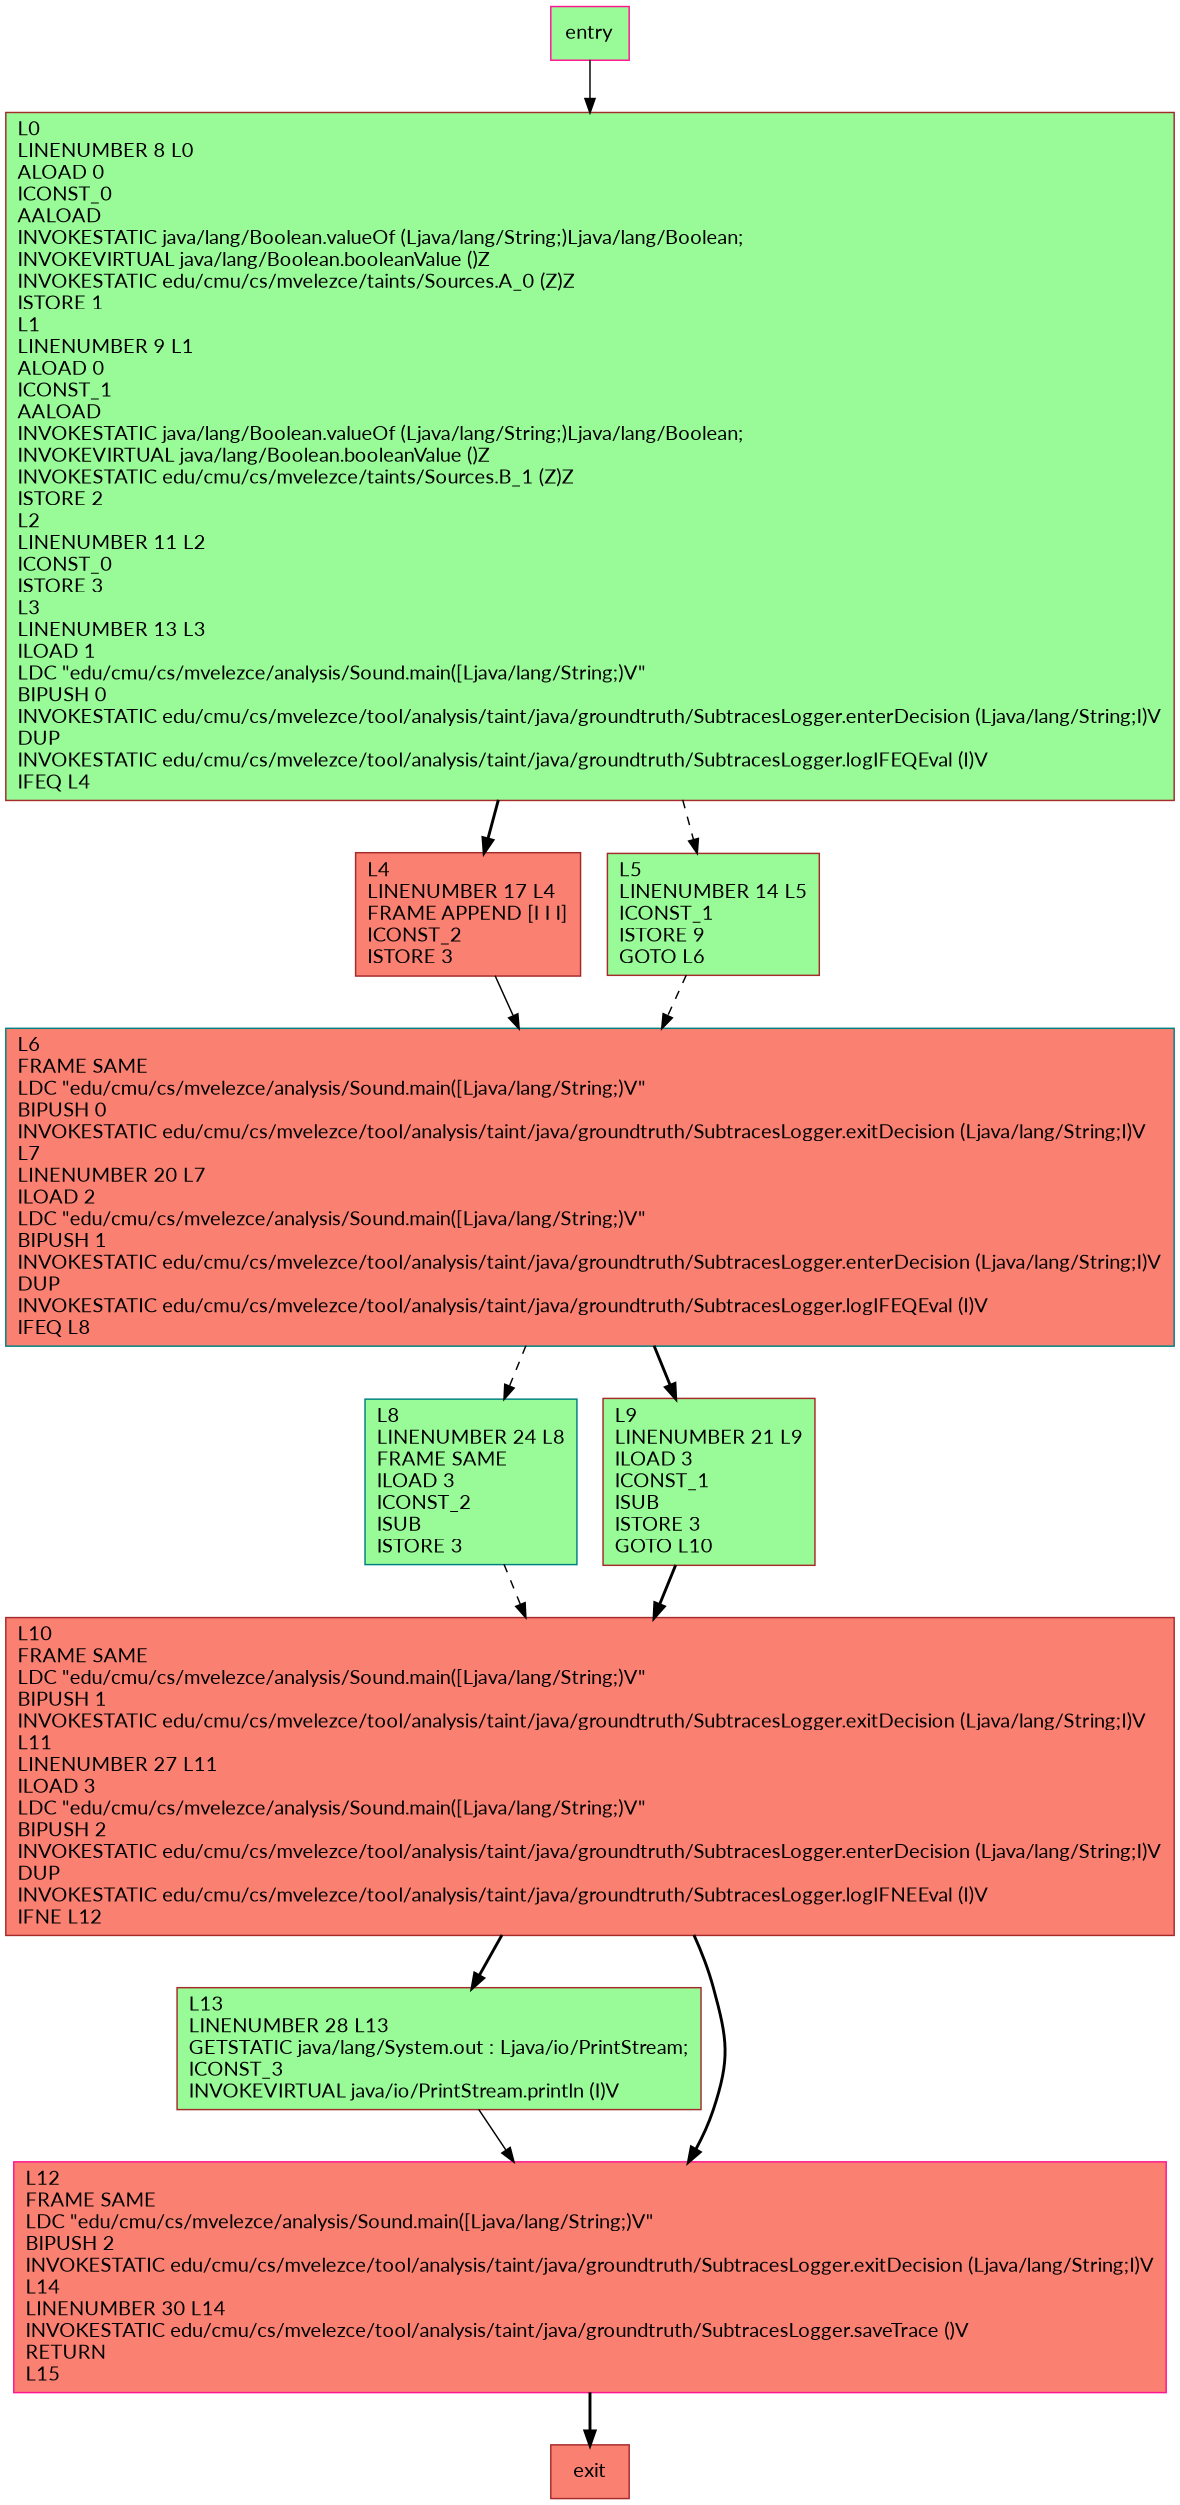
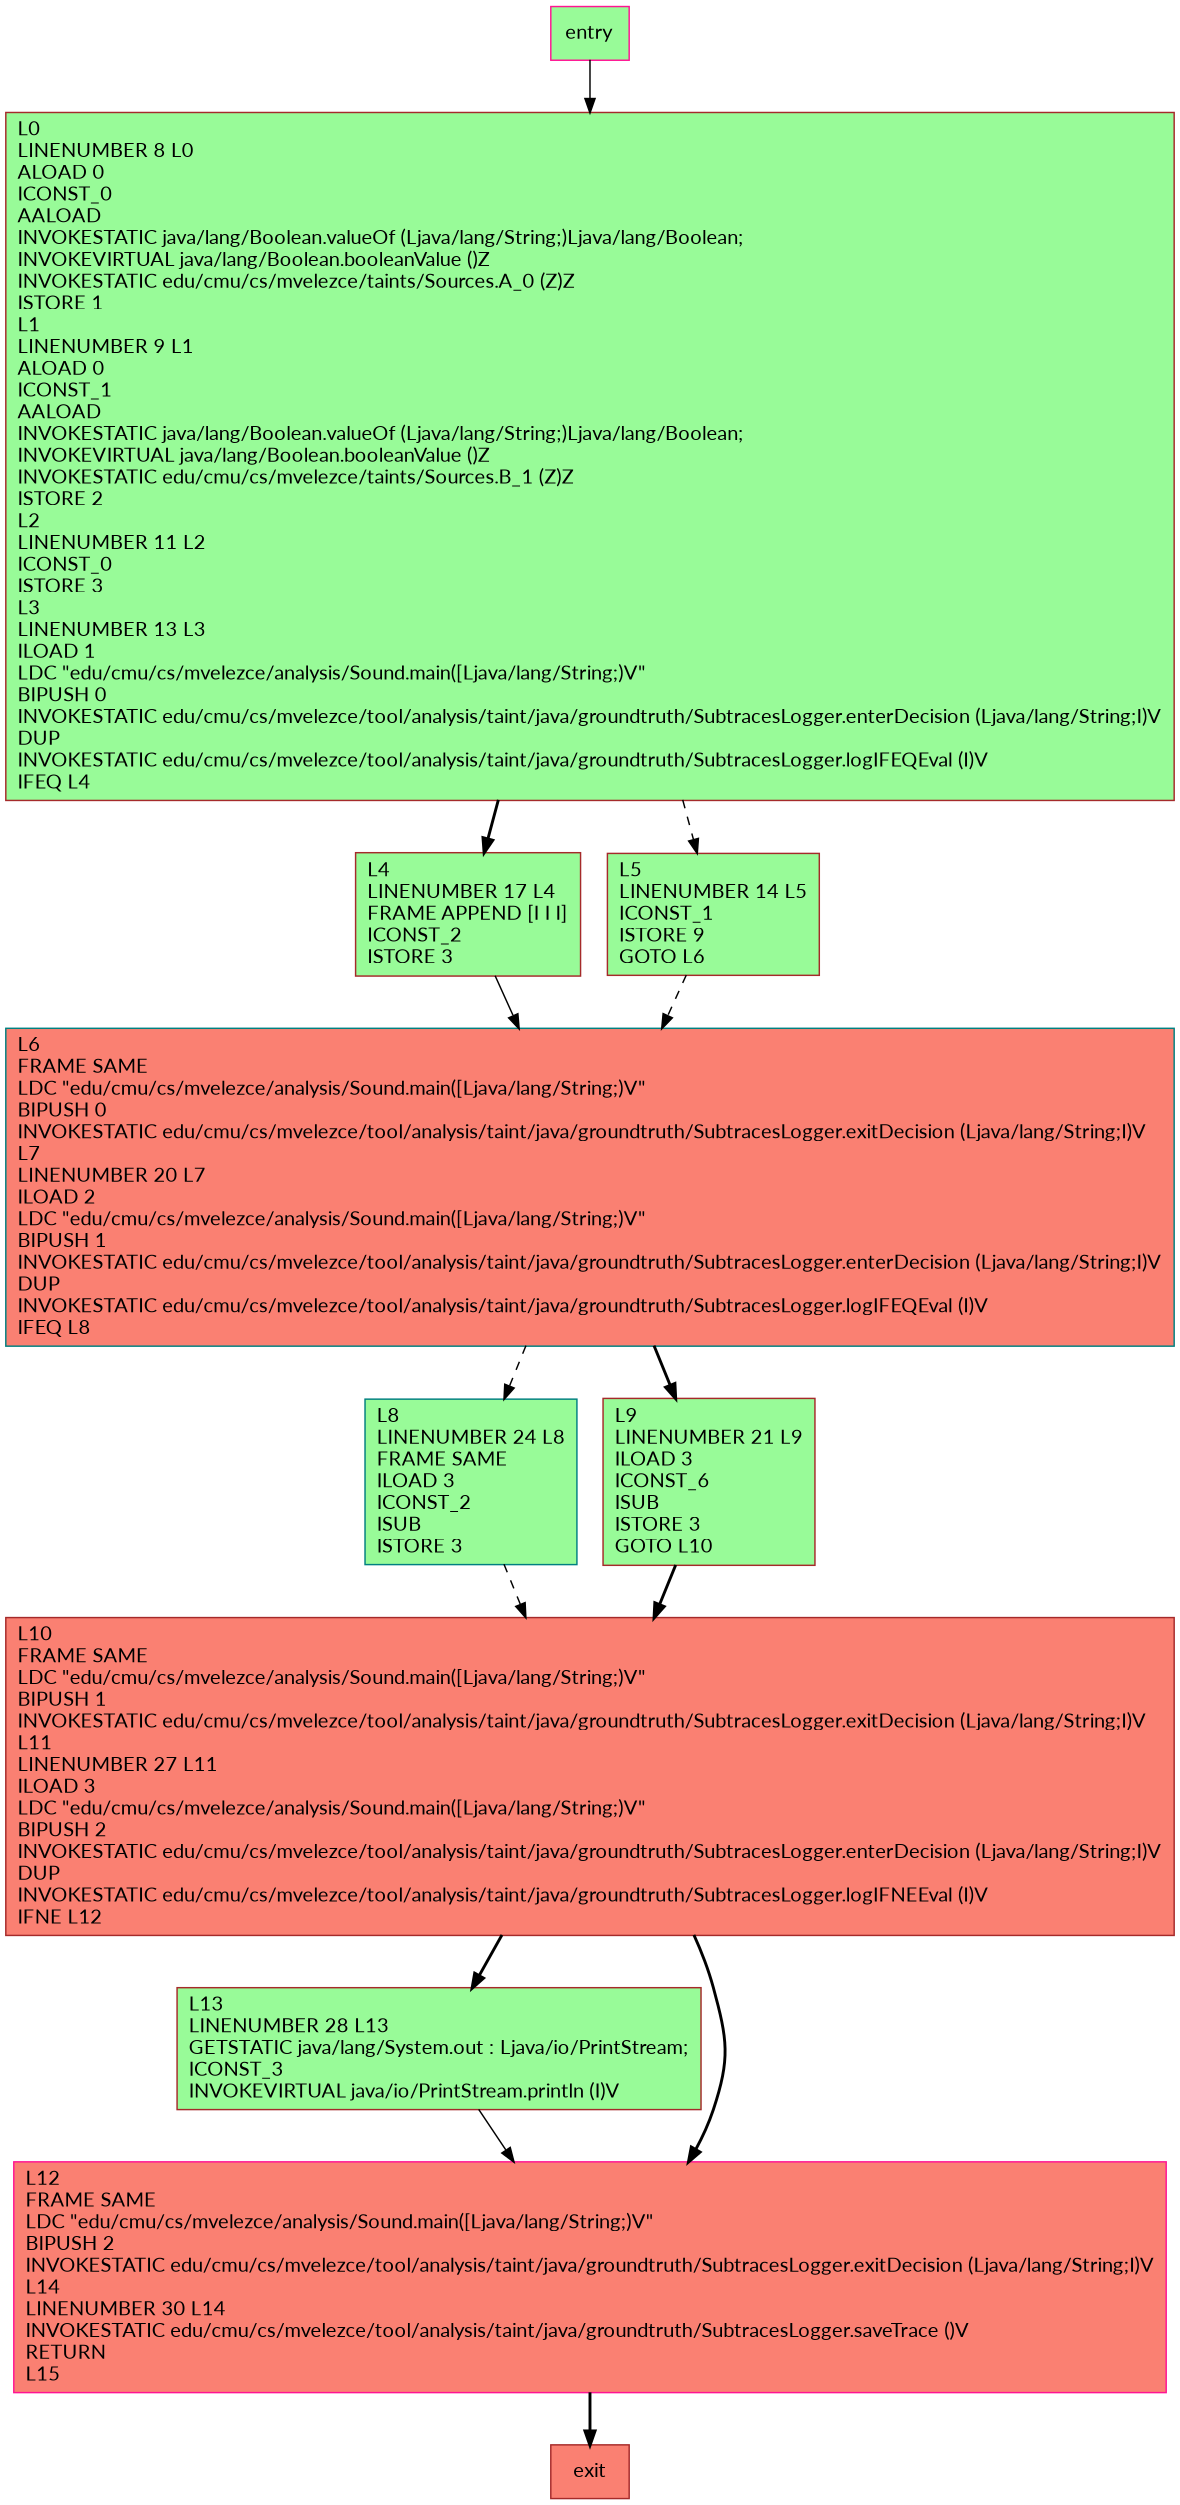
node "L4 LINENUMBER 17 L4 FRAME APPEND [I I I] ICONST_2 ISTORE 3": fillcolor salmon -> palegreen
node "L9 LINENUMBER 21 L9 ILOAD 3 ICONST_1 ISUB ISTORE 3 GOTO L10": label "L9 LINENUMBER 21 L9 ILOAD 3 ICONST_1 ISUB ISTORE 3 GOTO L10" -> "L9 LINENUMBER 21 L9 ILOAD 3 ICONST_6 ISUB ISTORE 3 GOTO L10"
